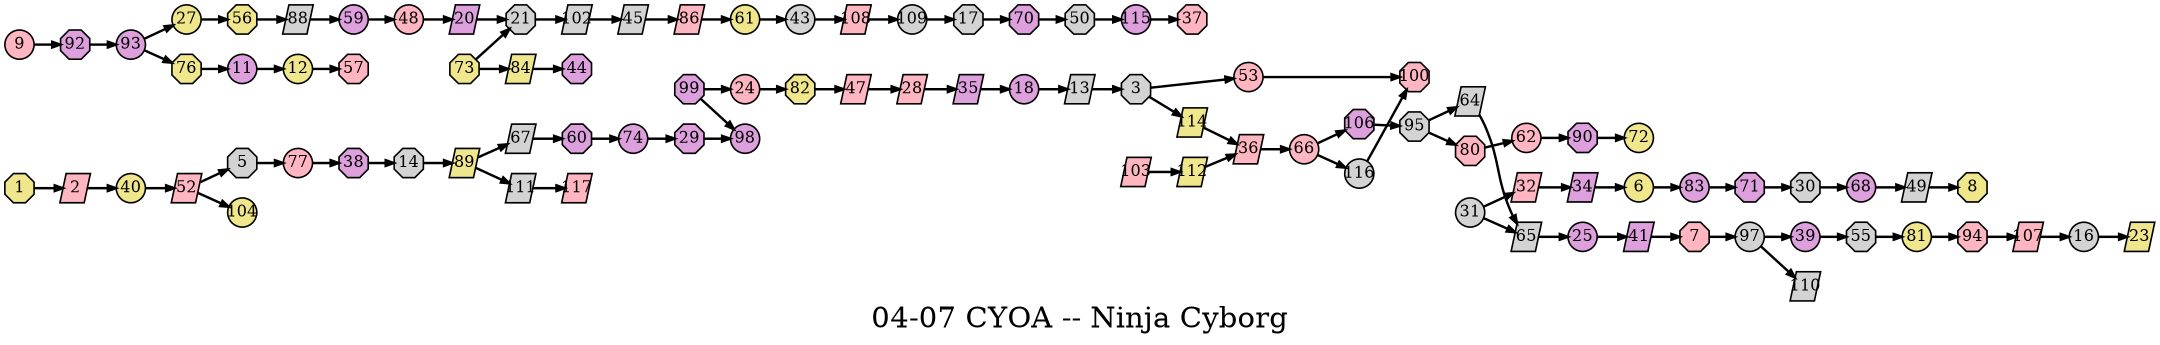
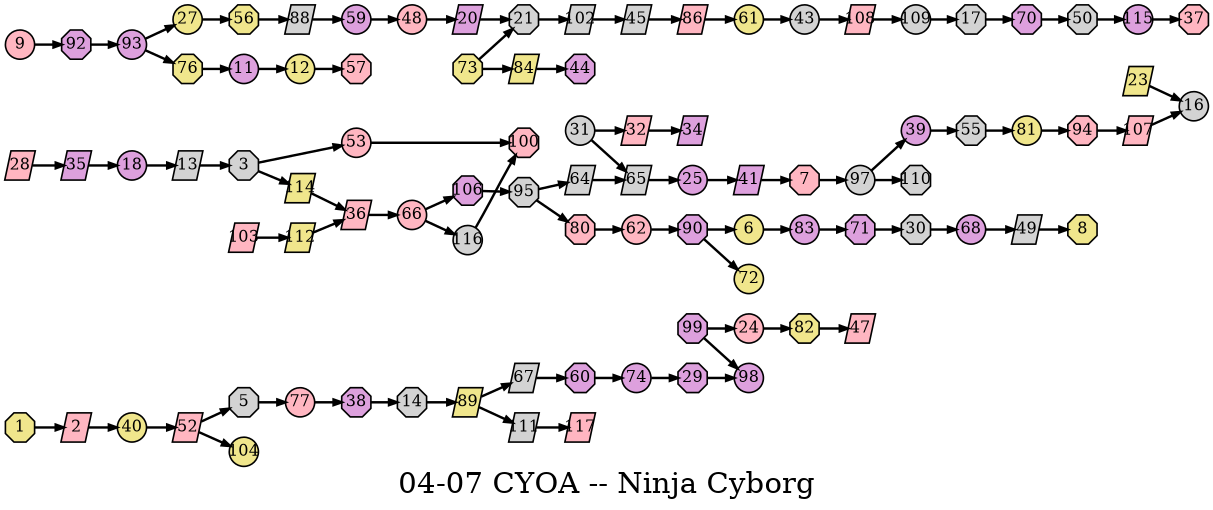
edge "47" -> "28": removed
edge "34" -> "6": now "90" -> "6"
edge "16" -> "23": reversed
node "110": shape parallelogram -> octagon
